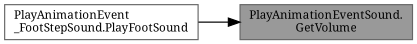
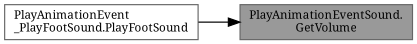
node "PlayAnimationEvent _FootStepSound.PlayFootSound": label "PlayAnimationEvent _FootStepSound.PlayFootSound" -> "PlayAnimationEvent _PlayFootSound.PlayFootSound"
